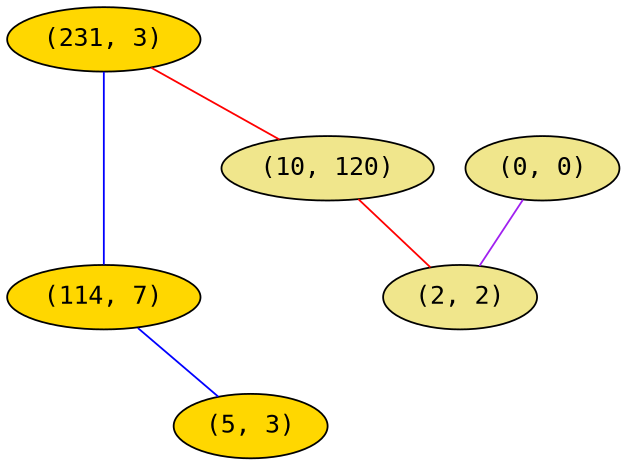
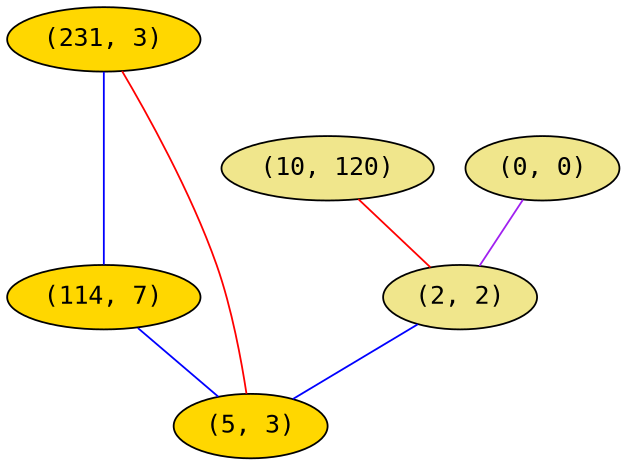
edge "(231, 3)" -- "(10, 120)": now "(231, 3)" -- "(5, 3)"
edge "(2, 2)" -- "(5, 3)": added
